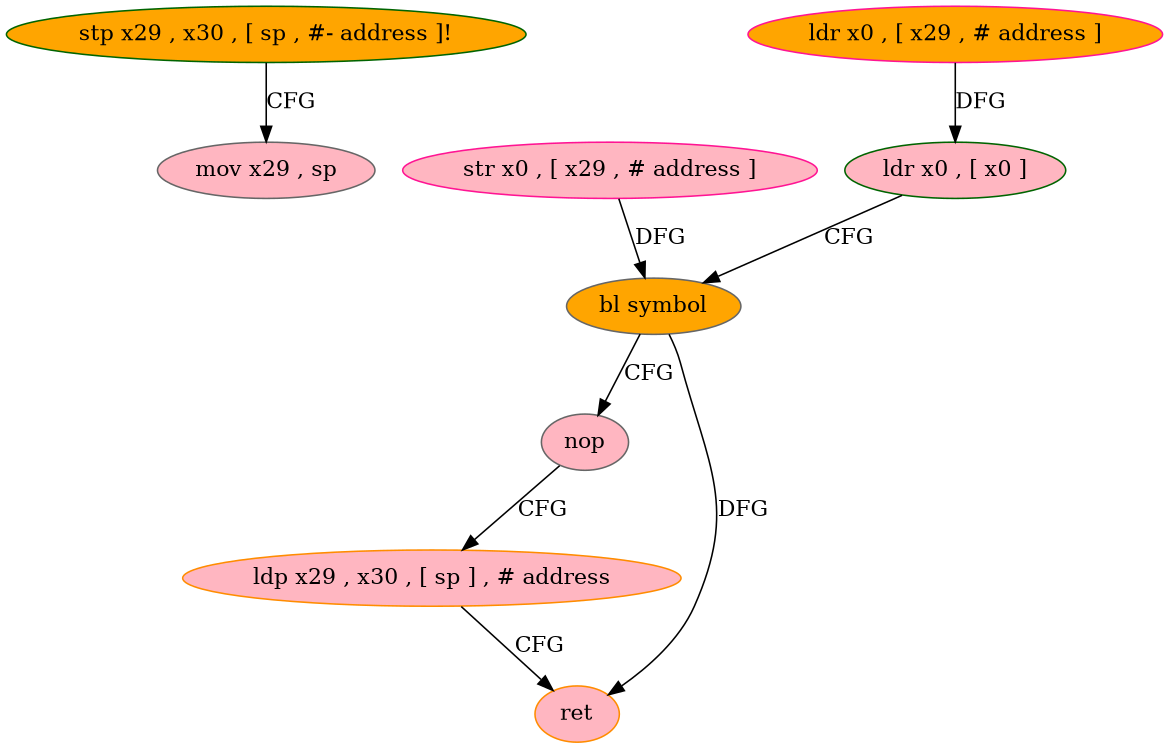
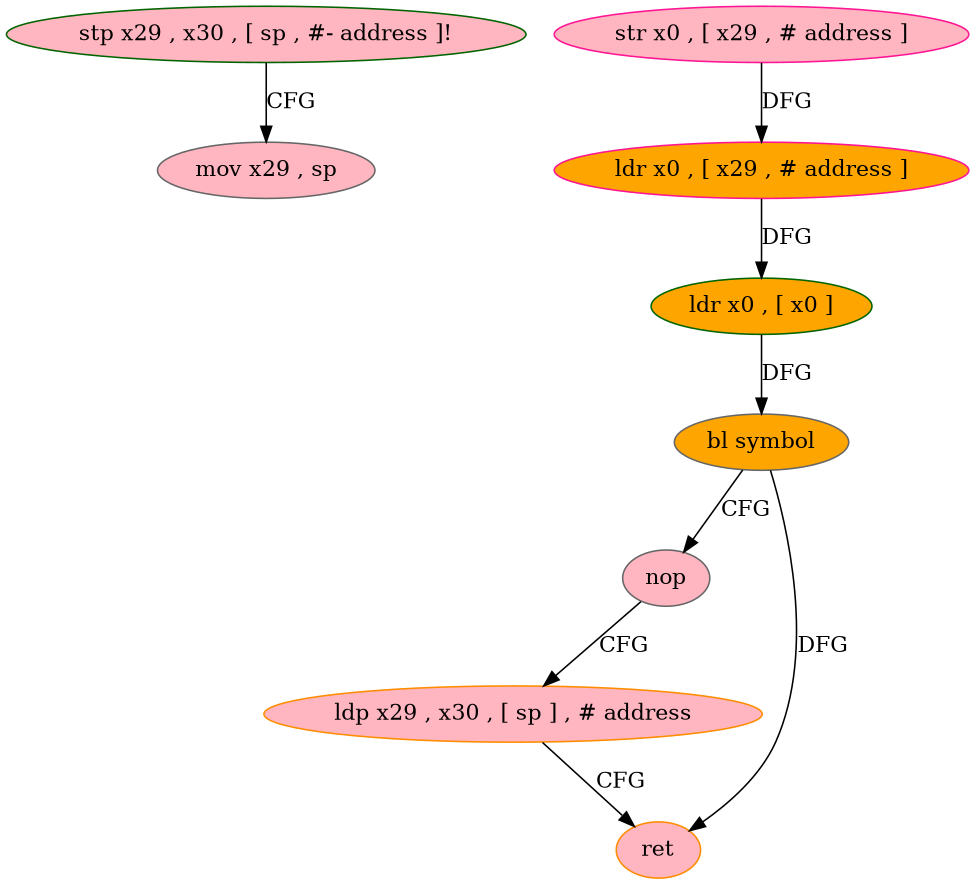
node "stp x29 , x30 , [ sp , #- address ]!": fillcolor orange -> lightpink
node "ldr x0 , [ x0 ]": fillcolor lightpink -> orange
edge "str x0 , [ x29 , # address ]" -> "bl symbol": now "str x0 , [ x29 , # address ]" -> "ldr x0 , [ x29 , # address ]"
edge "ldr x0 , [ x0 ]" -> "bl symbol": label "CFG" -> "DFG"
